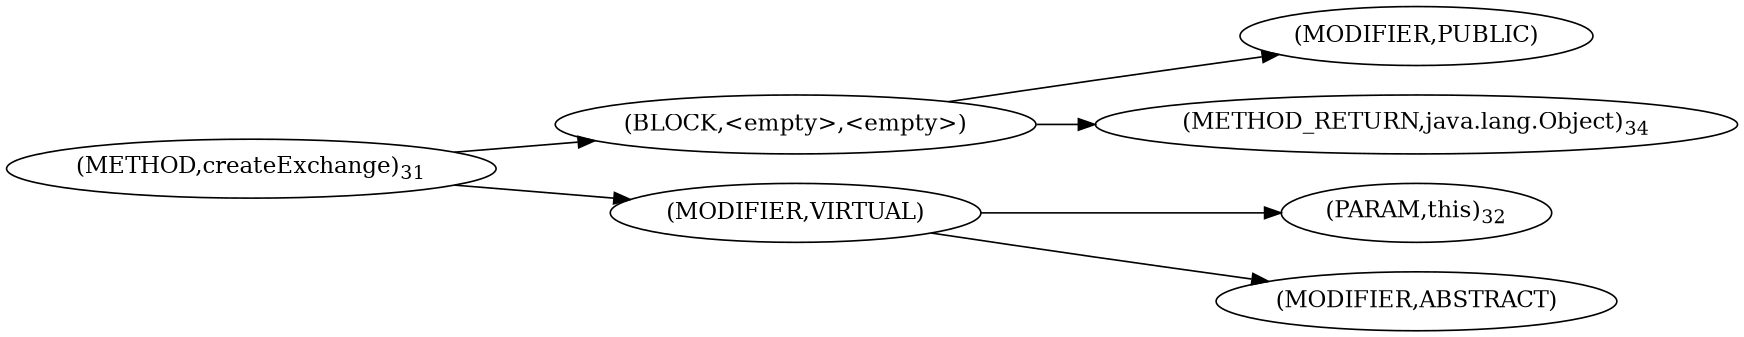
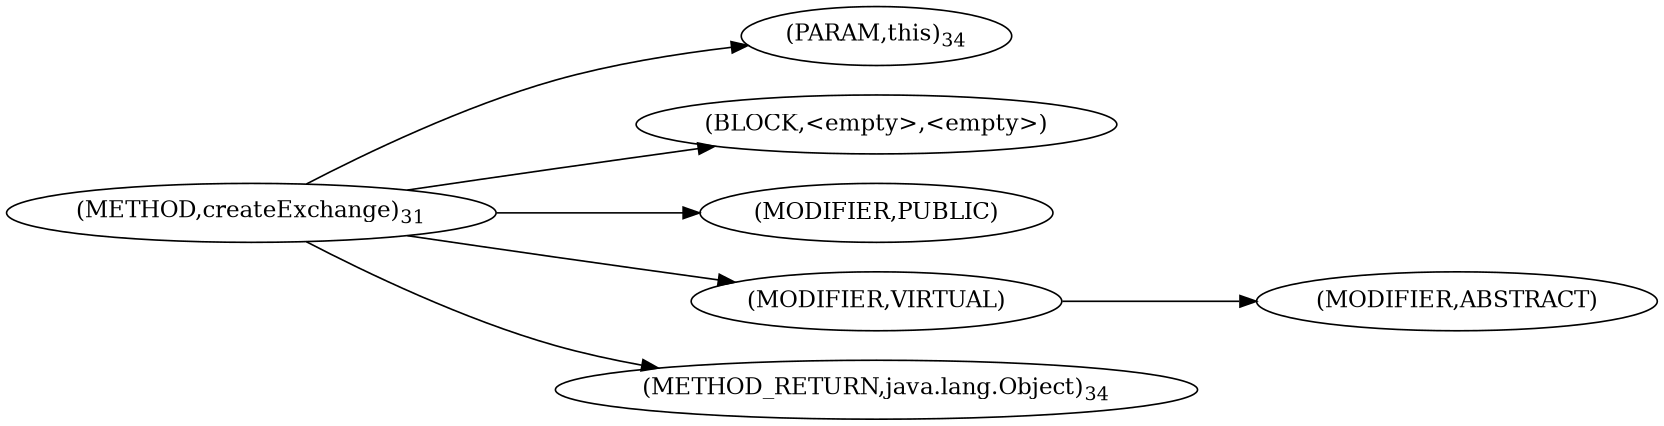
edge "(BLOCK,<empty>,<empty>)" -> "(MODIFIER,PUBLIC)": now "(METHOD,createExchange)" -> "(MODIFIER,PUBLIC)"
edge "(BLOCK,<empty>,<empty>)" -> "(METHOD_RETURN,java.lang.Object)": now "(METHOD,createExchange)" -> "(METHOD_RETURN,java.lang.Object)"
node "(PARAM,this)": text "32" -> "34"
edge "(MODIFIER,VIRTUAL)" -> "(PARAM,this)": now "(METHOD,createExchange)" -> "(PARAM,this)"
